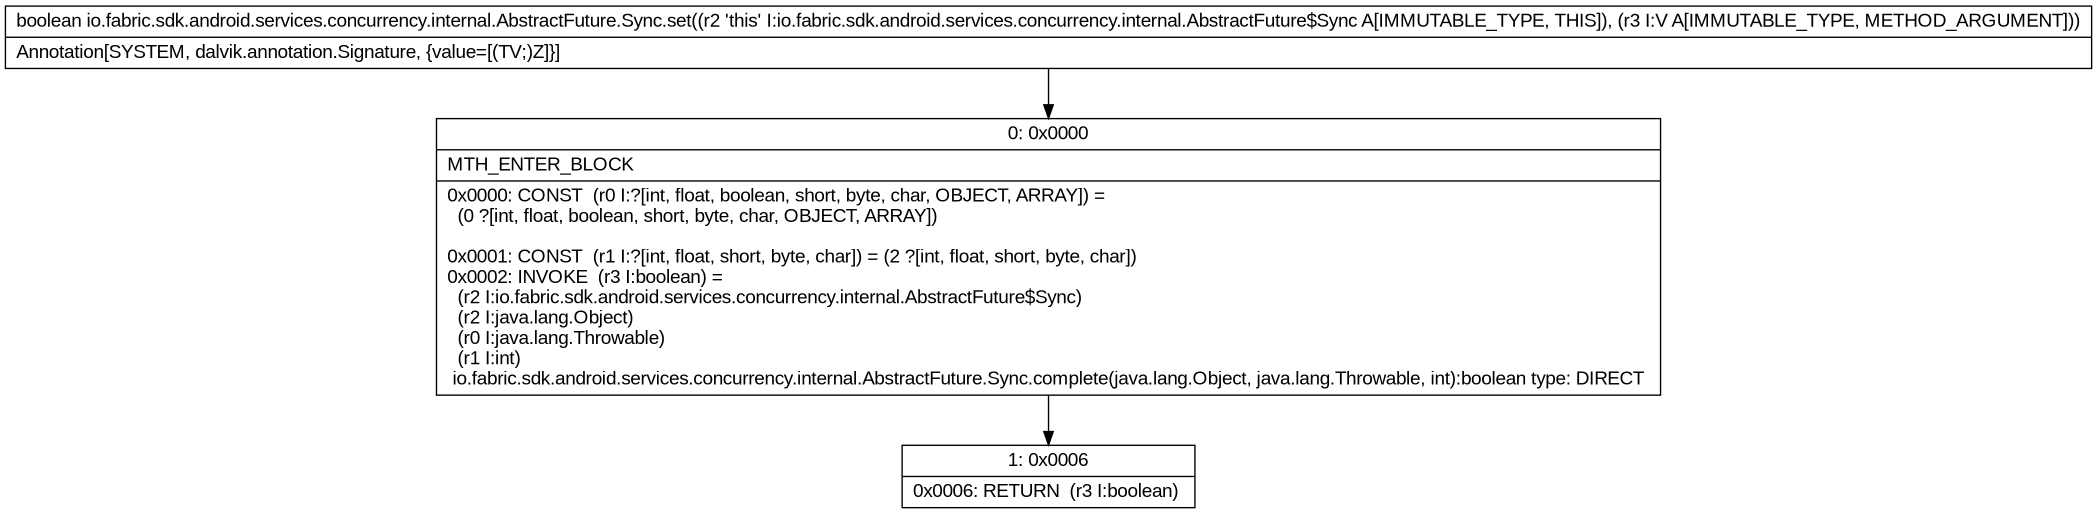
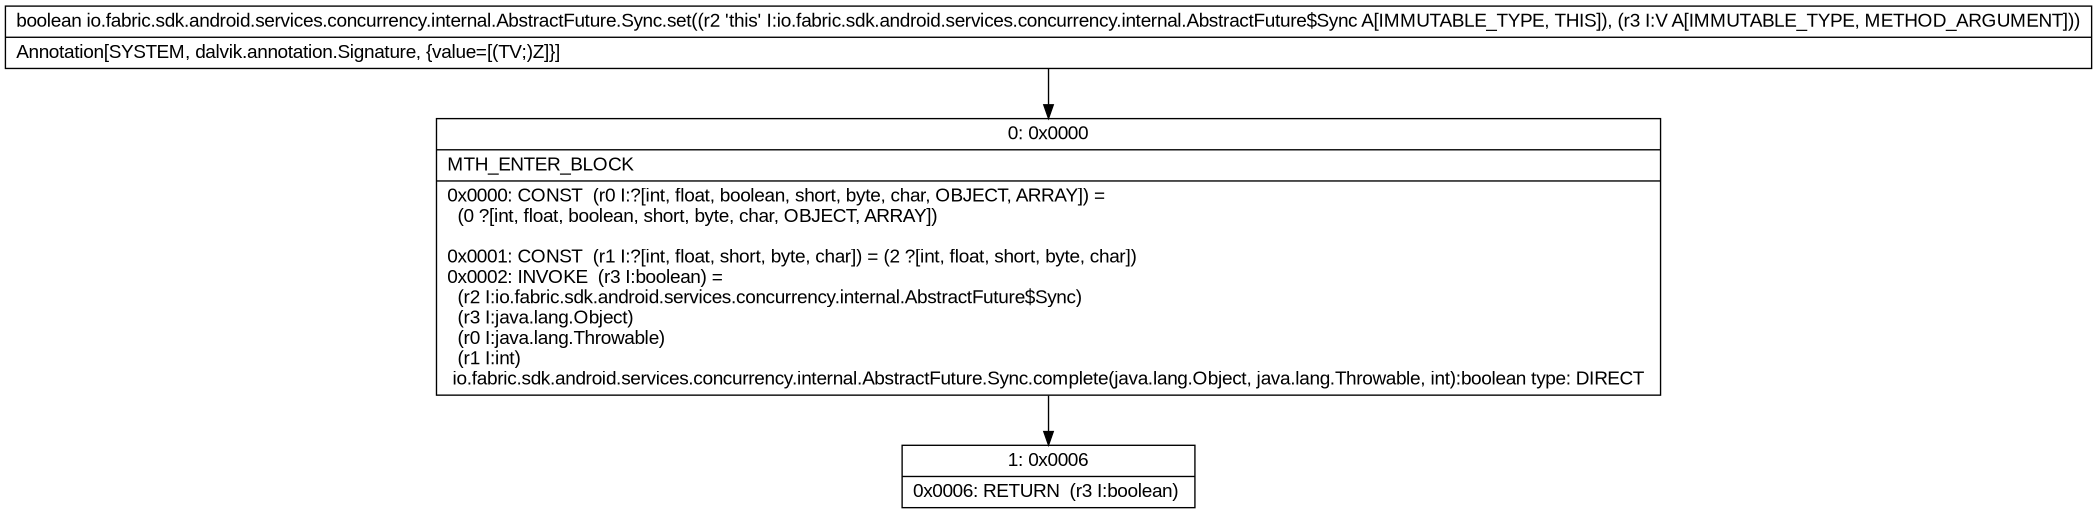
node "0: 0x0000": text "(r2 I:java.lang.Object)" -> "(r3 I:java.lang.Object)"
